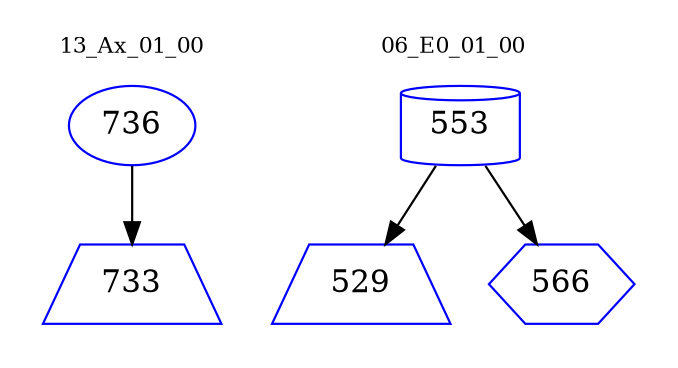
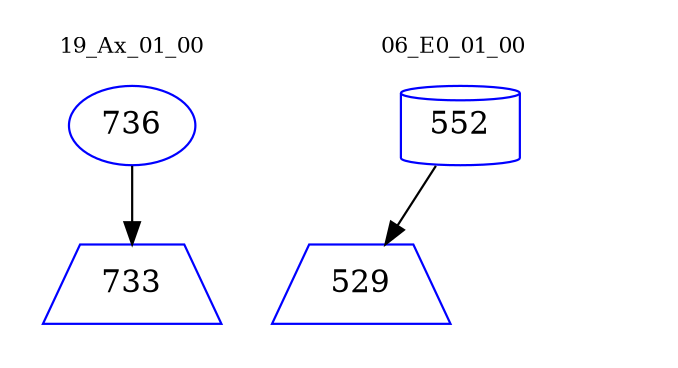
cluster "13_Ax_01_00": label "13_Ax_01_00" -> "19_Ax_01_00"
node "553": label "553" -> "552"
node "566": removed
